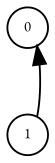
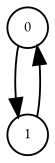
edge "0" -> "1": added
